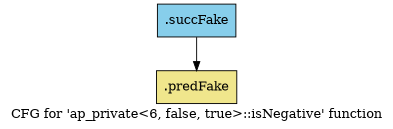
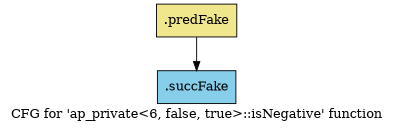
edge ".succFake" -> ".predFake": reversed
